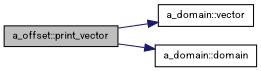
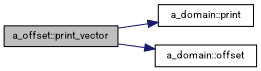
node "a_domain::vector": label "a_domain::vector" -> "a_domain::print"
node "a_domain::domain": label "a_domain::domain" -> "a_domain::offset"
